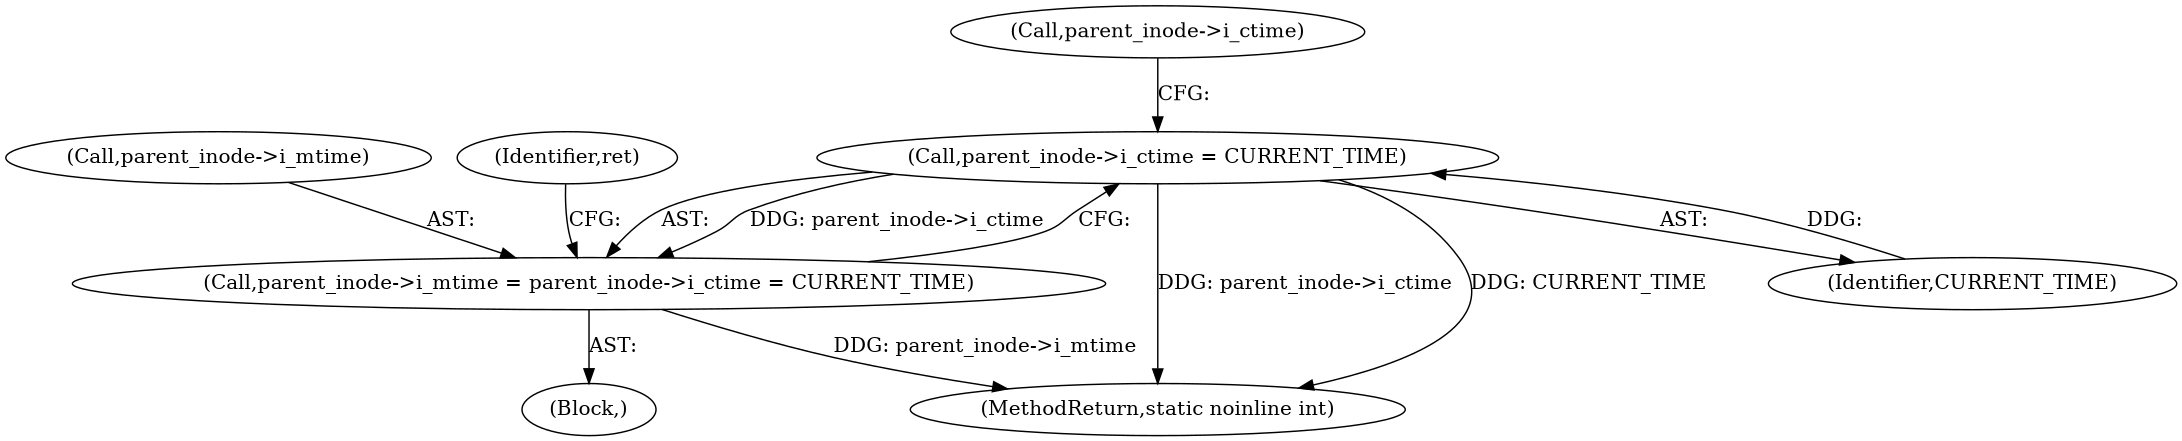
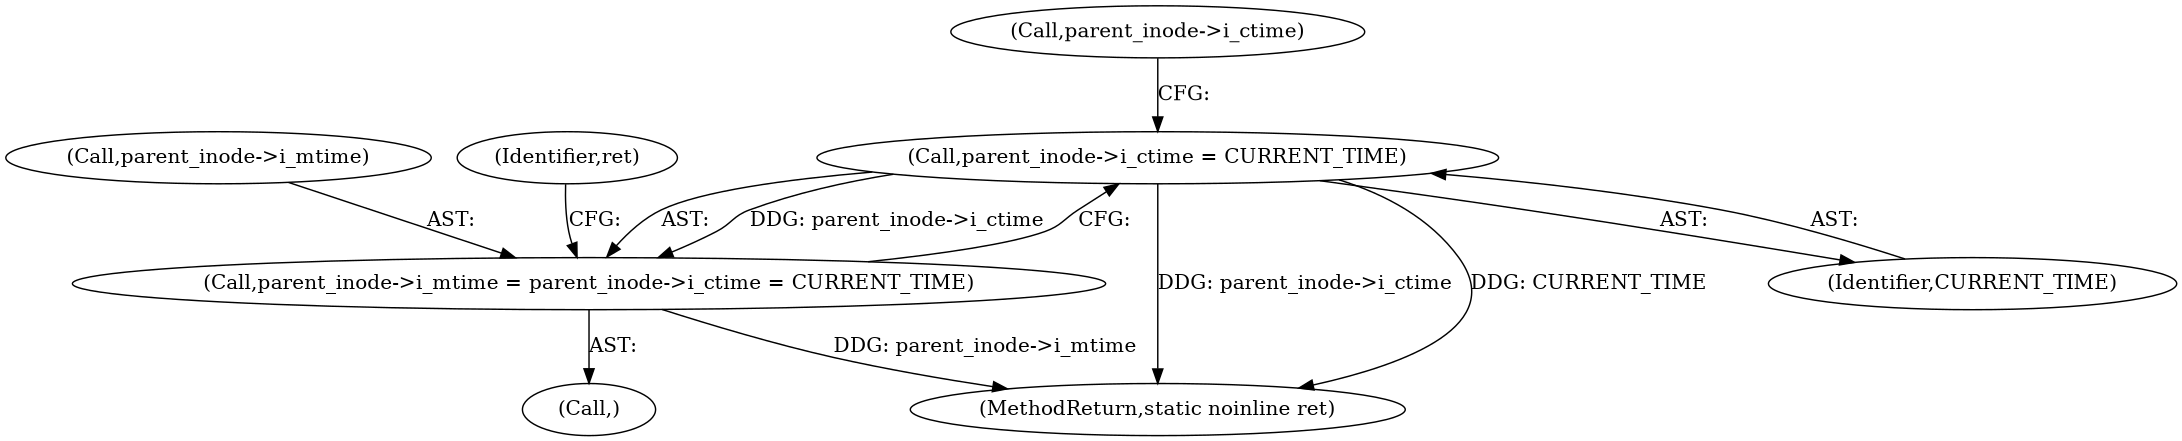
edge "(Identifier,CURRENT_TIME)" -> "(Call,parent_inode->i_ctime = CURRENT_TIME)": label "DDG: " -> "AST: "
node "(Block,)": label "(Block,)" -> "(Call,)"
node "(MethodReturn,static noinline int)": label "(MethodReturn,static noinline int)" -> "(MethodReturn,static noinline ret)"
